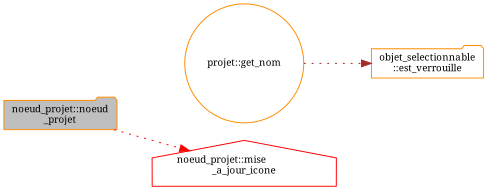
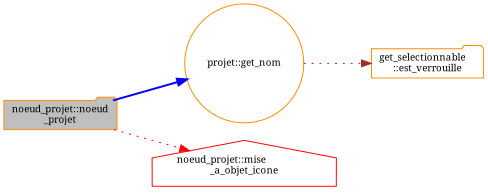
node "objet_selectionnable ::est_verrouille": label "objet_selectionnable ::est_verrouille" -> "get_selectionnable ::est_verrouille"
edge "noeud_projet::noeud _projet" -> "projet::get_nom": added
node "noeud_projet::mise _a_jour_icone": label "noeud_projet::mise _a_jour_icone" -> "noeud_projet::mise _a_objet_icone"
